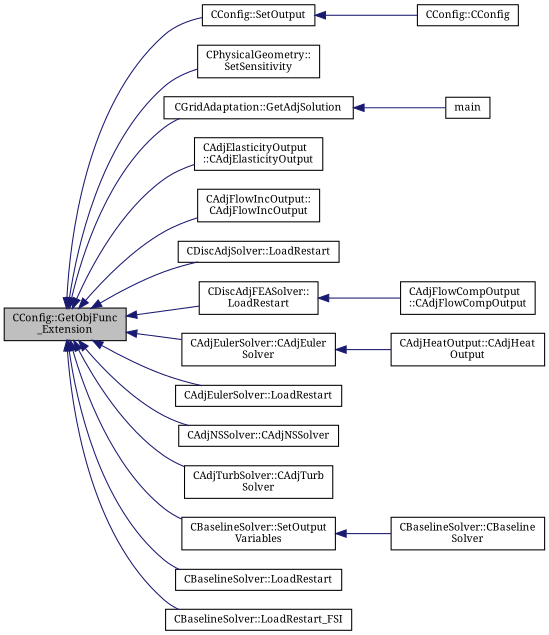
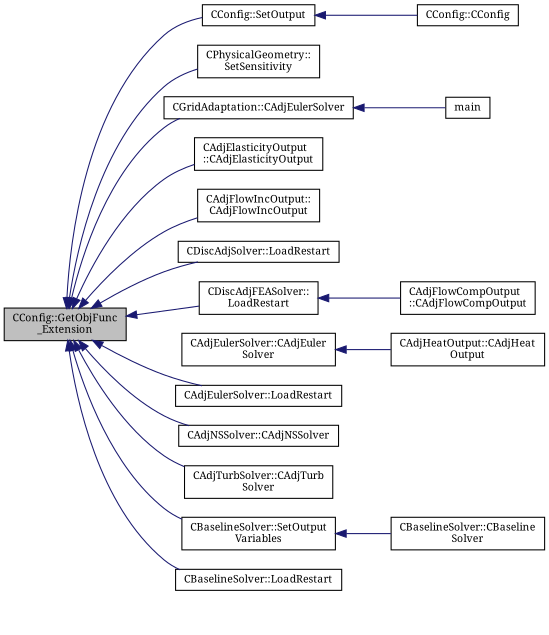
node "CGridAdaptation::GetAdjSolution": label "CGridAdaptation::GetAdjSolution" -> "CGridAdaptation::CAdjEulerSolver"
edge "CAdjEulerSolver::CAdjEuler Solver" -> "CConfig::GetObjFunc _Extension": removed
node "CBaselineSolver::LoadRestart_FSI": removed
